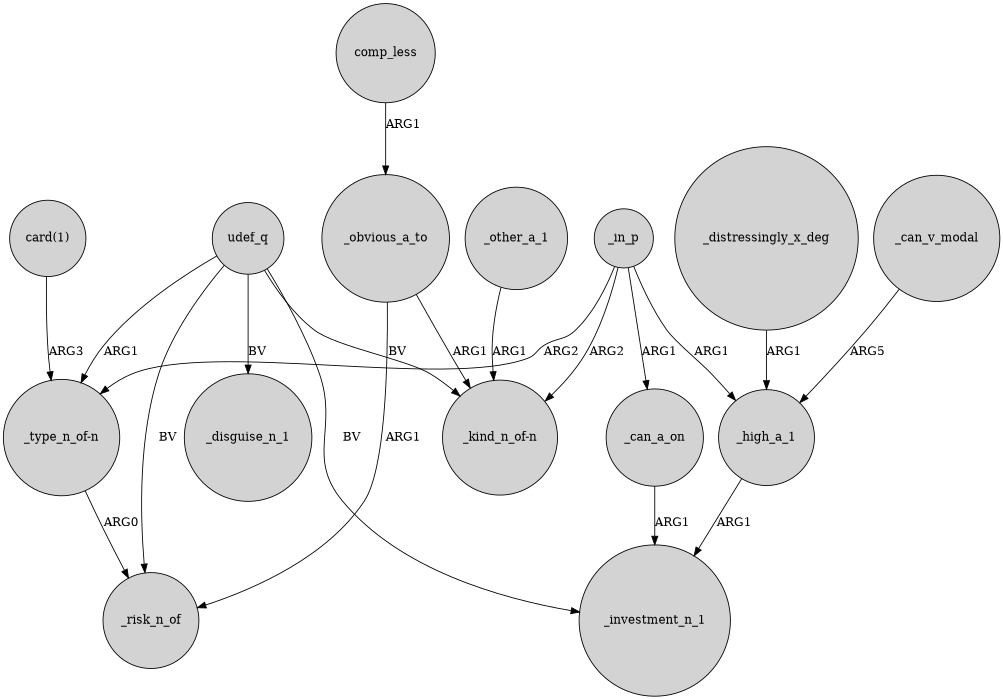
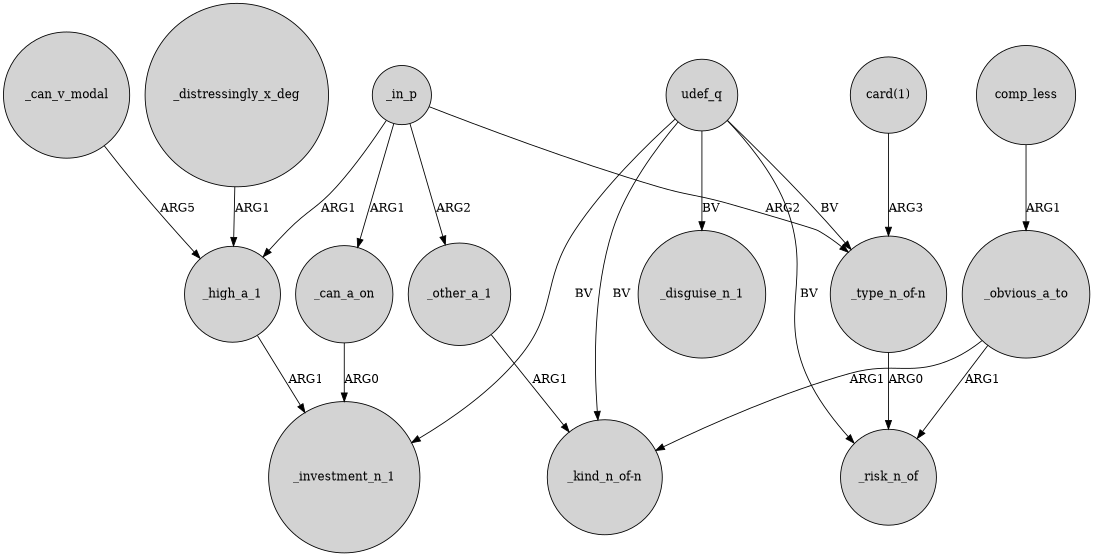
edge "_in_p" -> "_kind_n_of-n": now "_in_p" -> "_other_a_1"
edge "udef_q" -> "_type_n_of-n": label "ARG1" -> "BV"
edge "_can_a_on" -> "_investment_n_1": label "ARG1" -> "ARG0"
